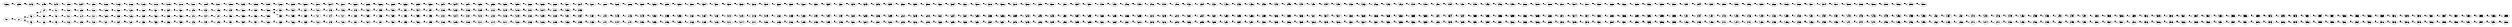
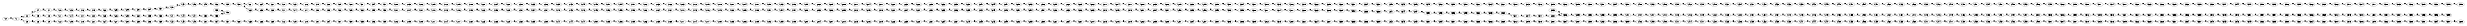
edge "S133" -> "S136": added, label "G"
edge "S56" -> "S59": reversed
edge "S380" -> "S383": now "S380" -> "S386"
